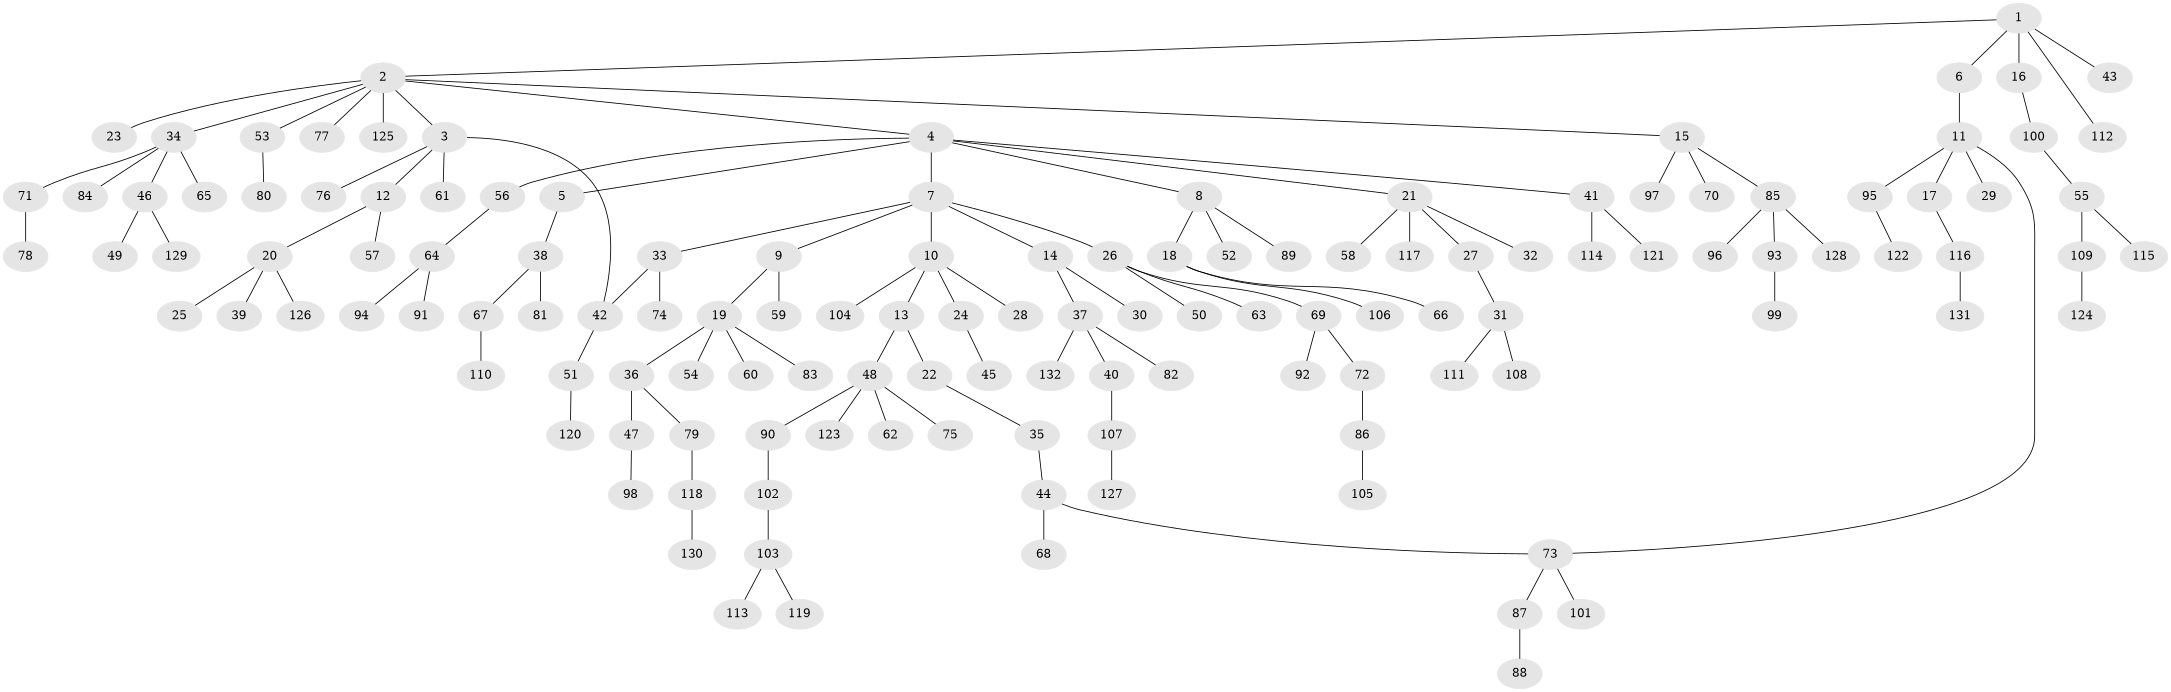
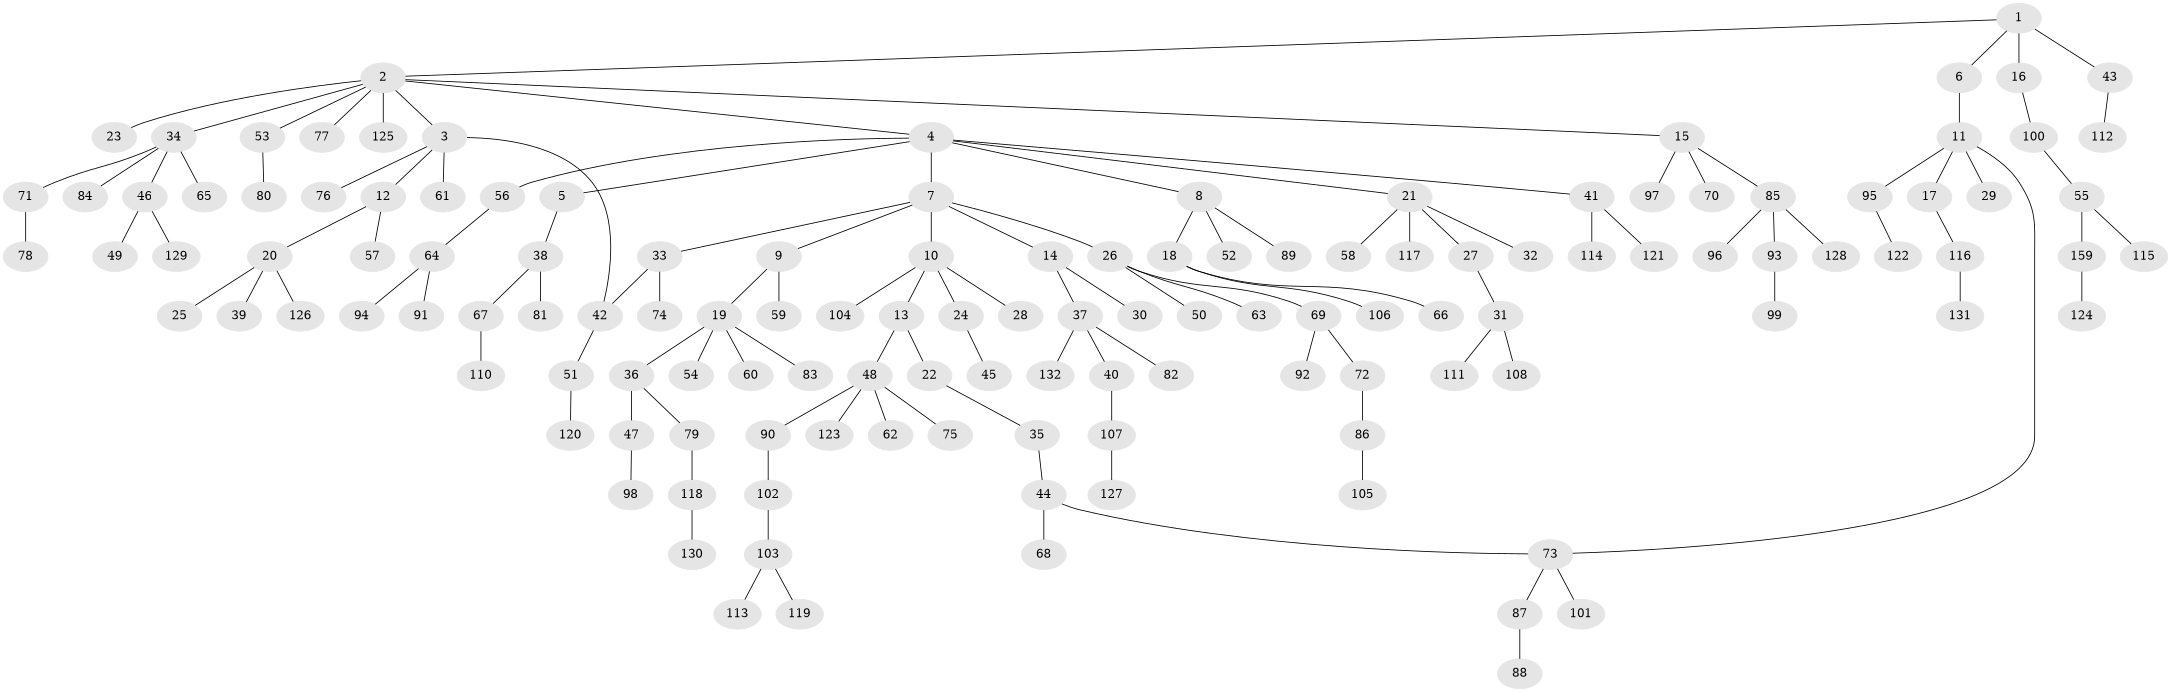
edge "1" -- "112": now "43" -- "112"
node "109": label "109" -> "159"
